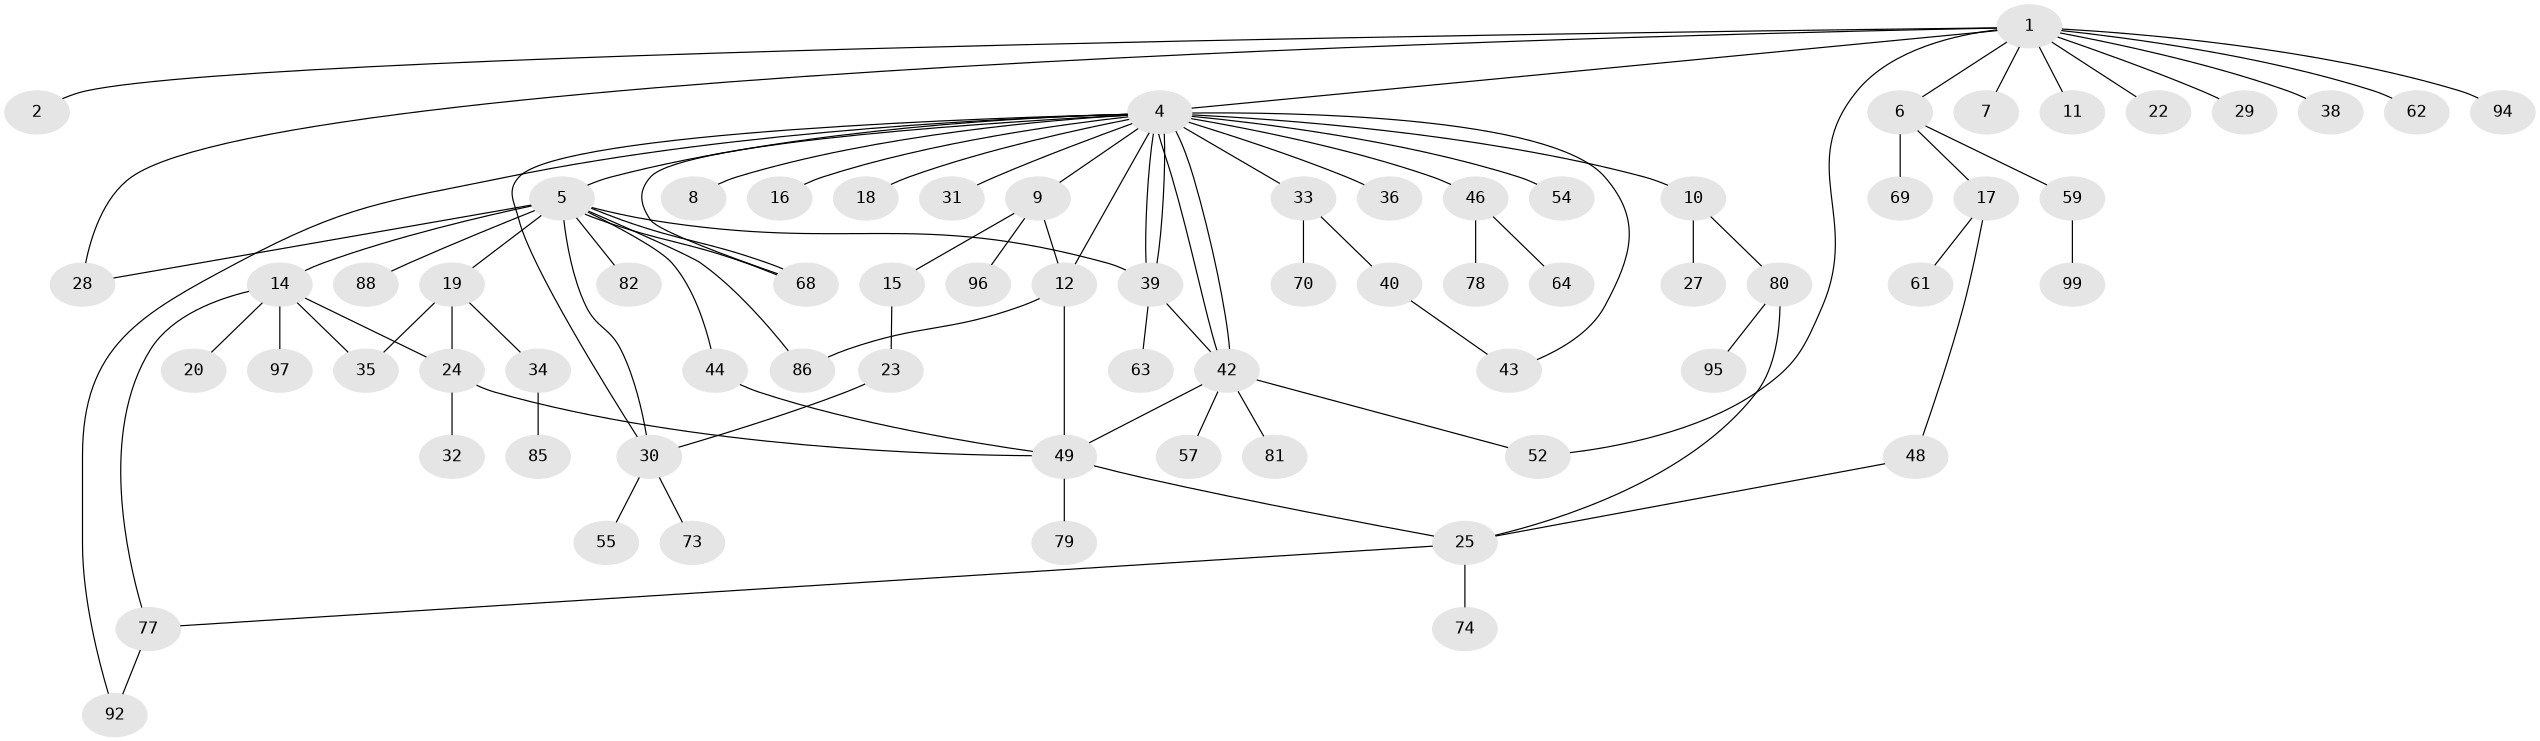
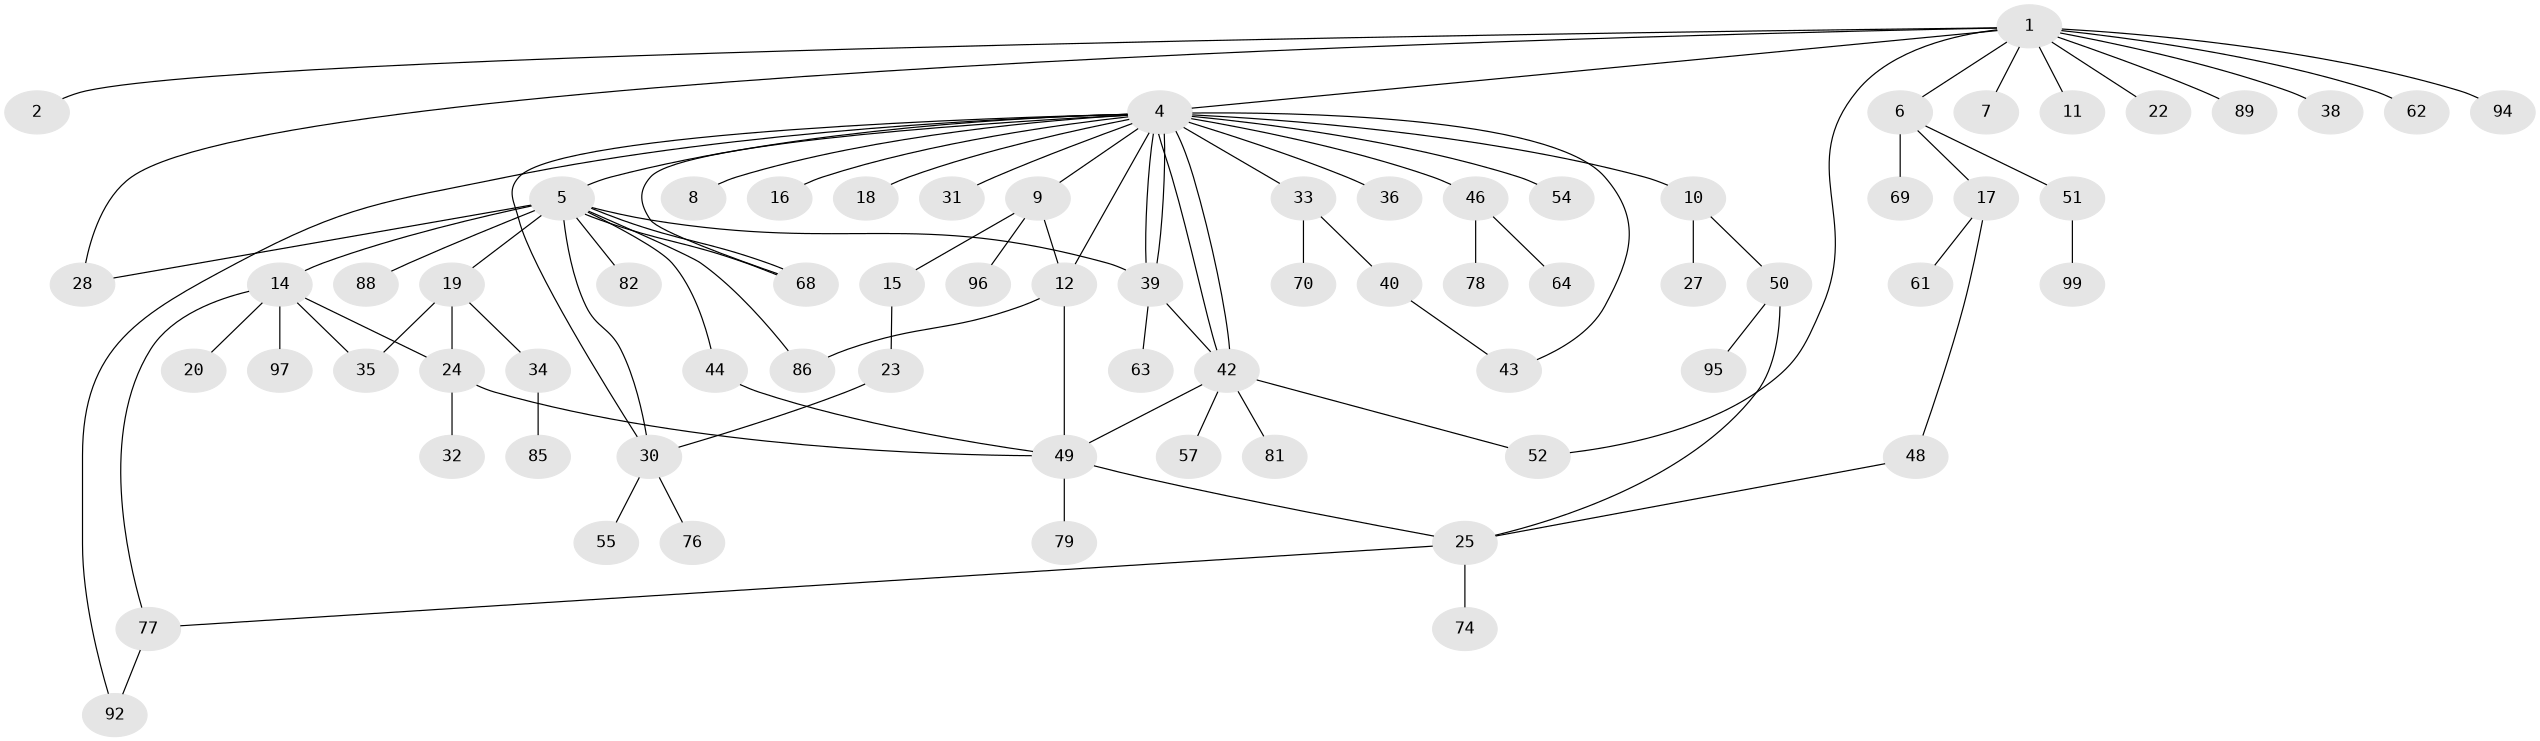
node "29": label "29" -> "89"
node "59": label "59" -> "51"
node "80": label "80" -> "50"
node "73": label "73" -> "76"
